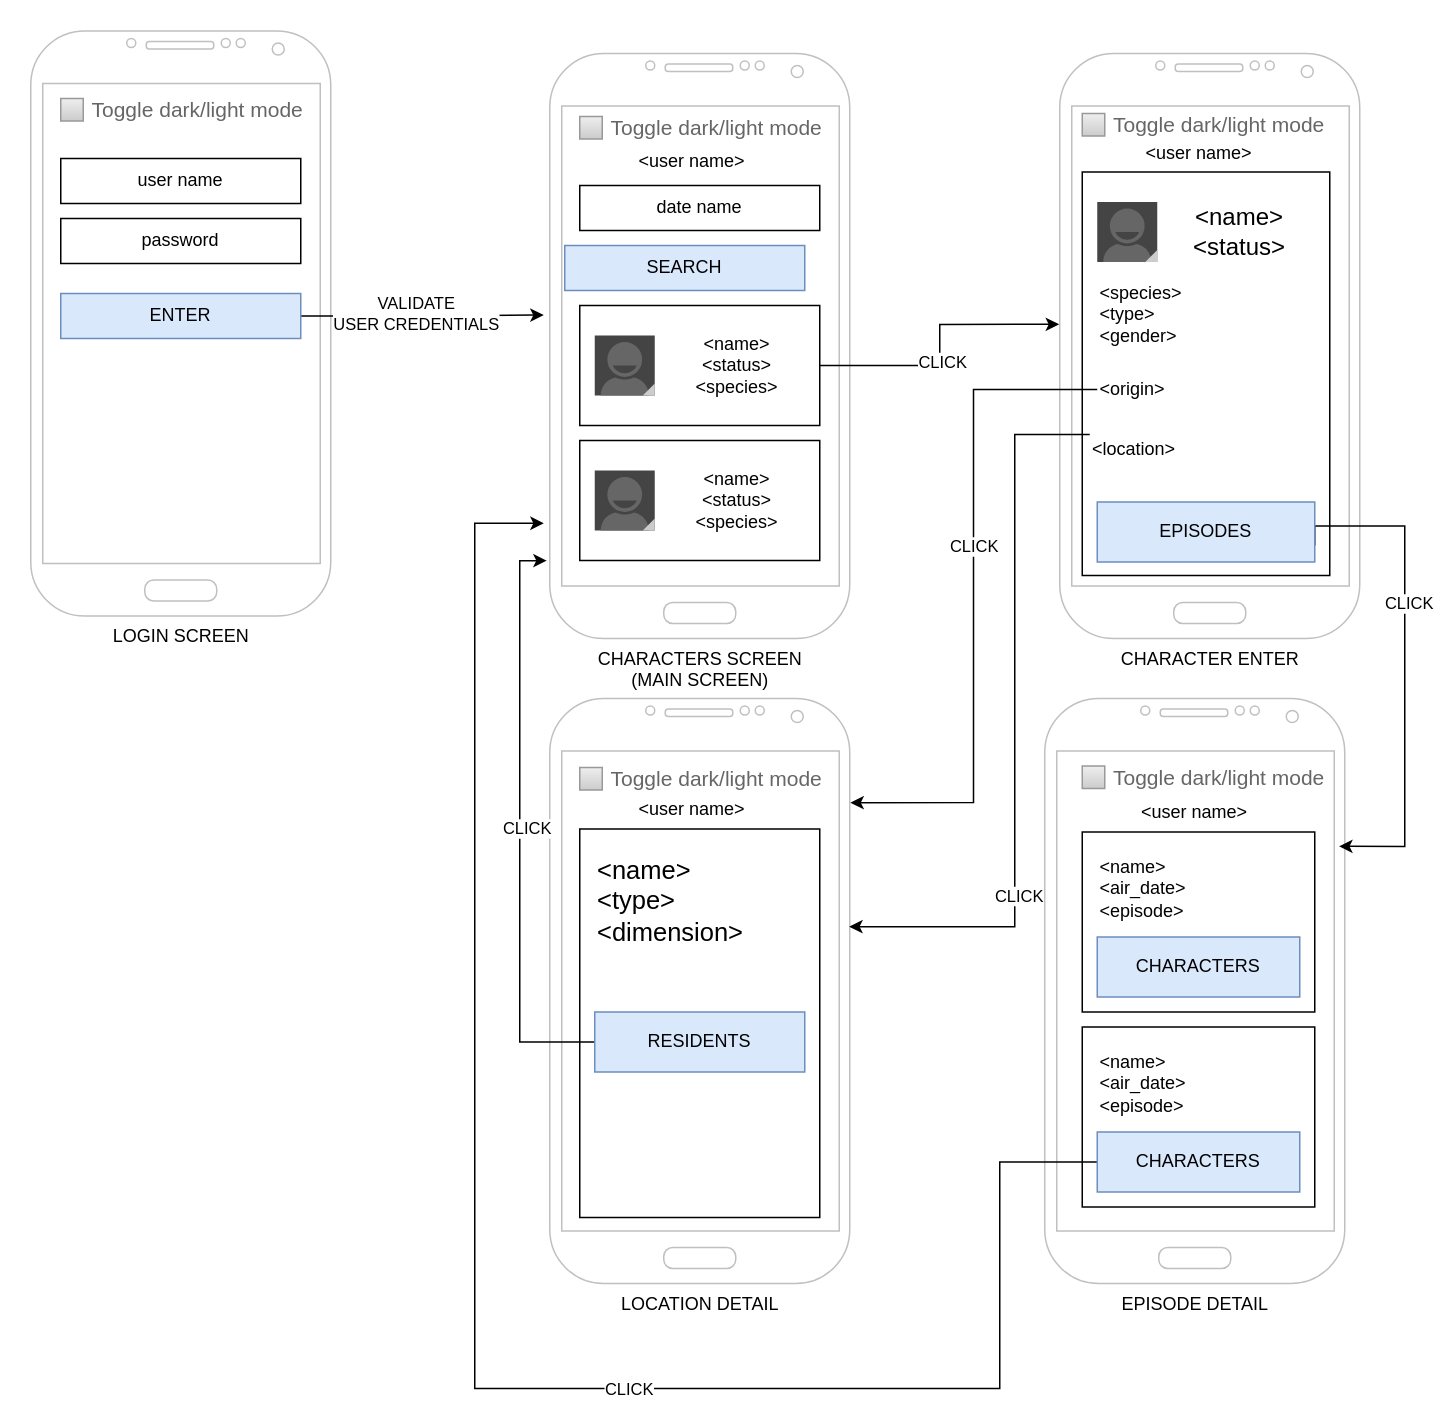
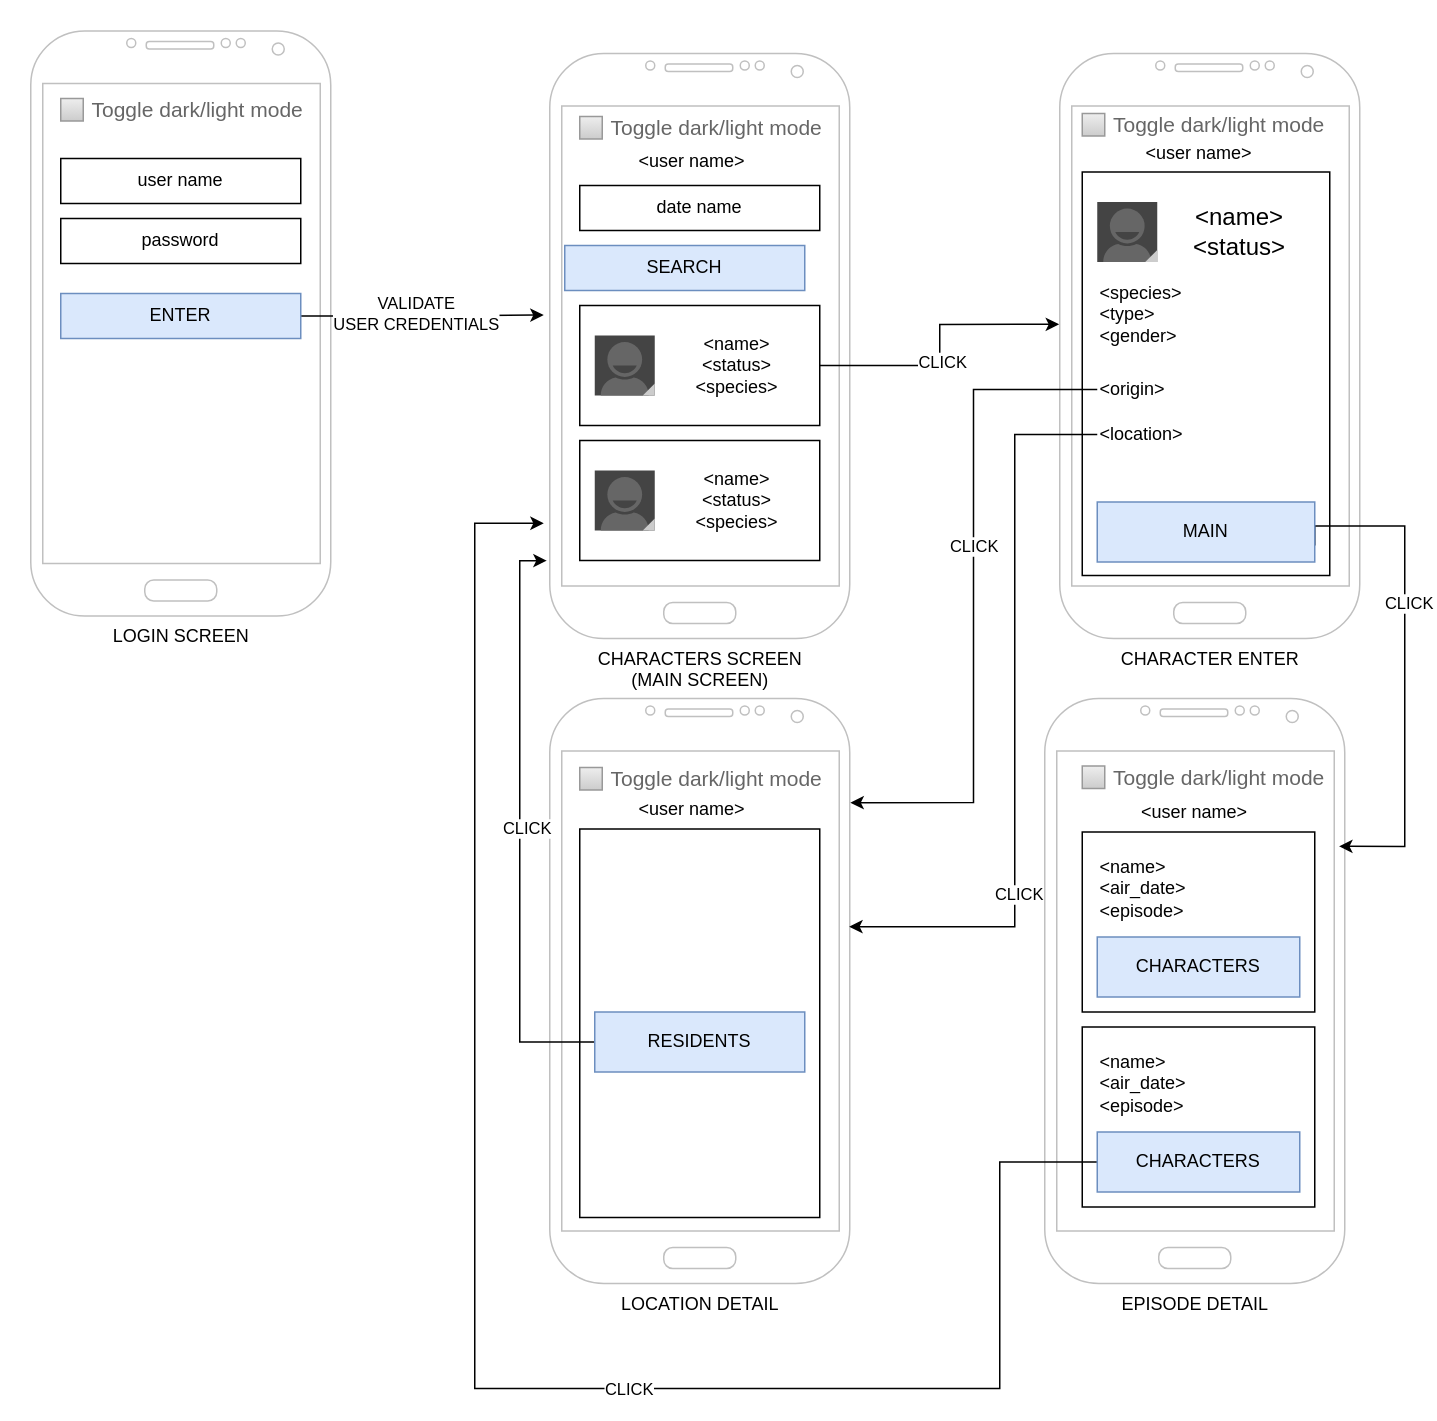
node "<location>": moved (1135, 449) -> (1142, 434)
node "EPISODES": label "EPISODES" -> "MAIN"
node "<name> <type> <dimension>": removed
